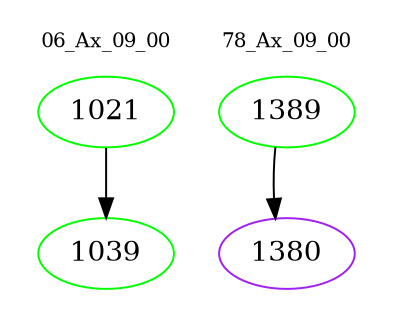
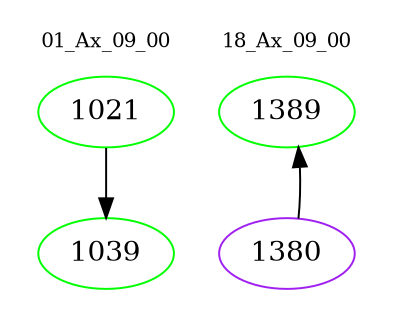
cluster "06_Ax_09_00": label "06_Ax_09_00" -> "01_Ax_09_00"
cluster "78_Ax_09_00": label "78_Ax_09_00" -> "18_Ax_09_00"
edge "1389" -> "1380": reversed
